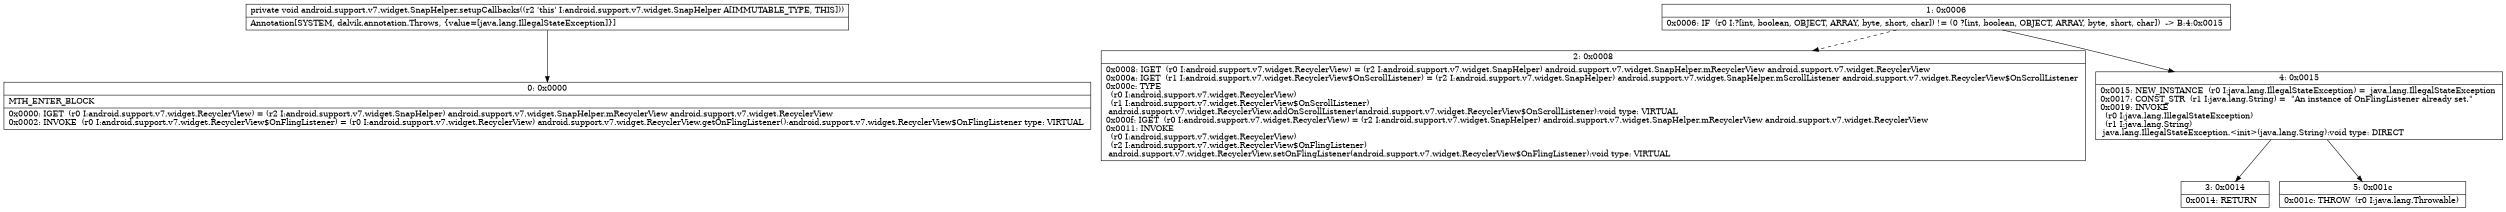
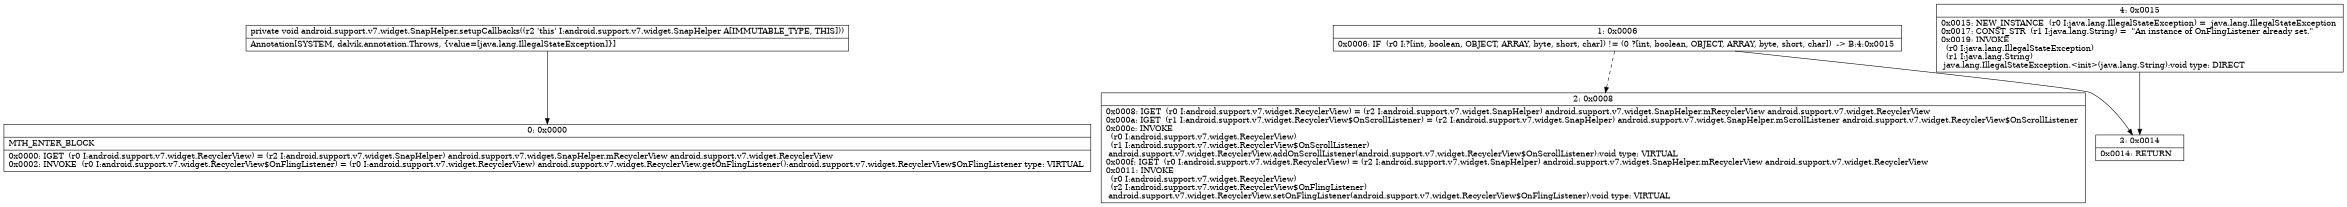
edge "1: 0x0006" -> "4: 0x0015": now "1: 0x0006" -> "3: 0x0014"
node "2: 0x0008": text "0x000c: TYPE" -> "0x000c: INVOKE"
node "5: 0x001c": removed
